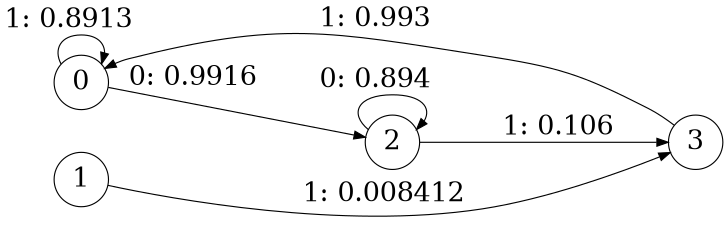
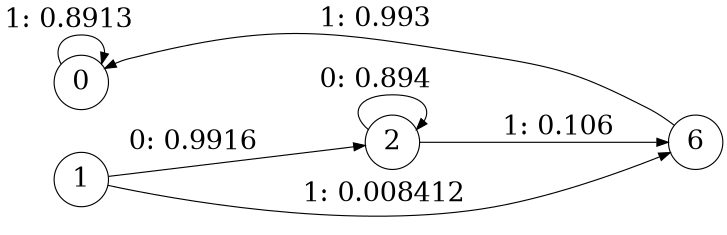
edge "0" -> "2": now "1" -> "2"
node "3": label "3" -> "6"
